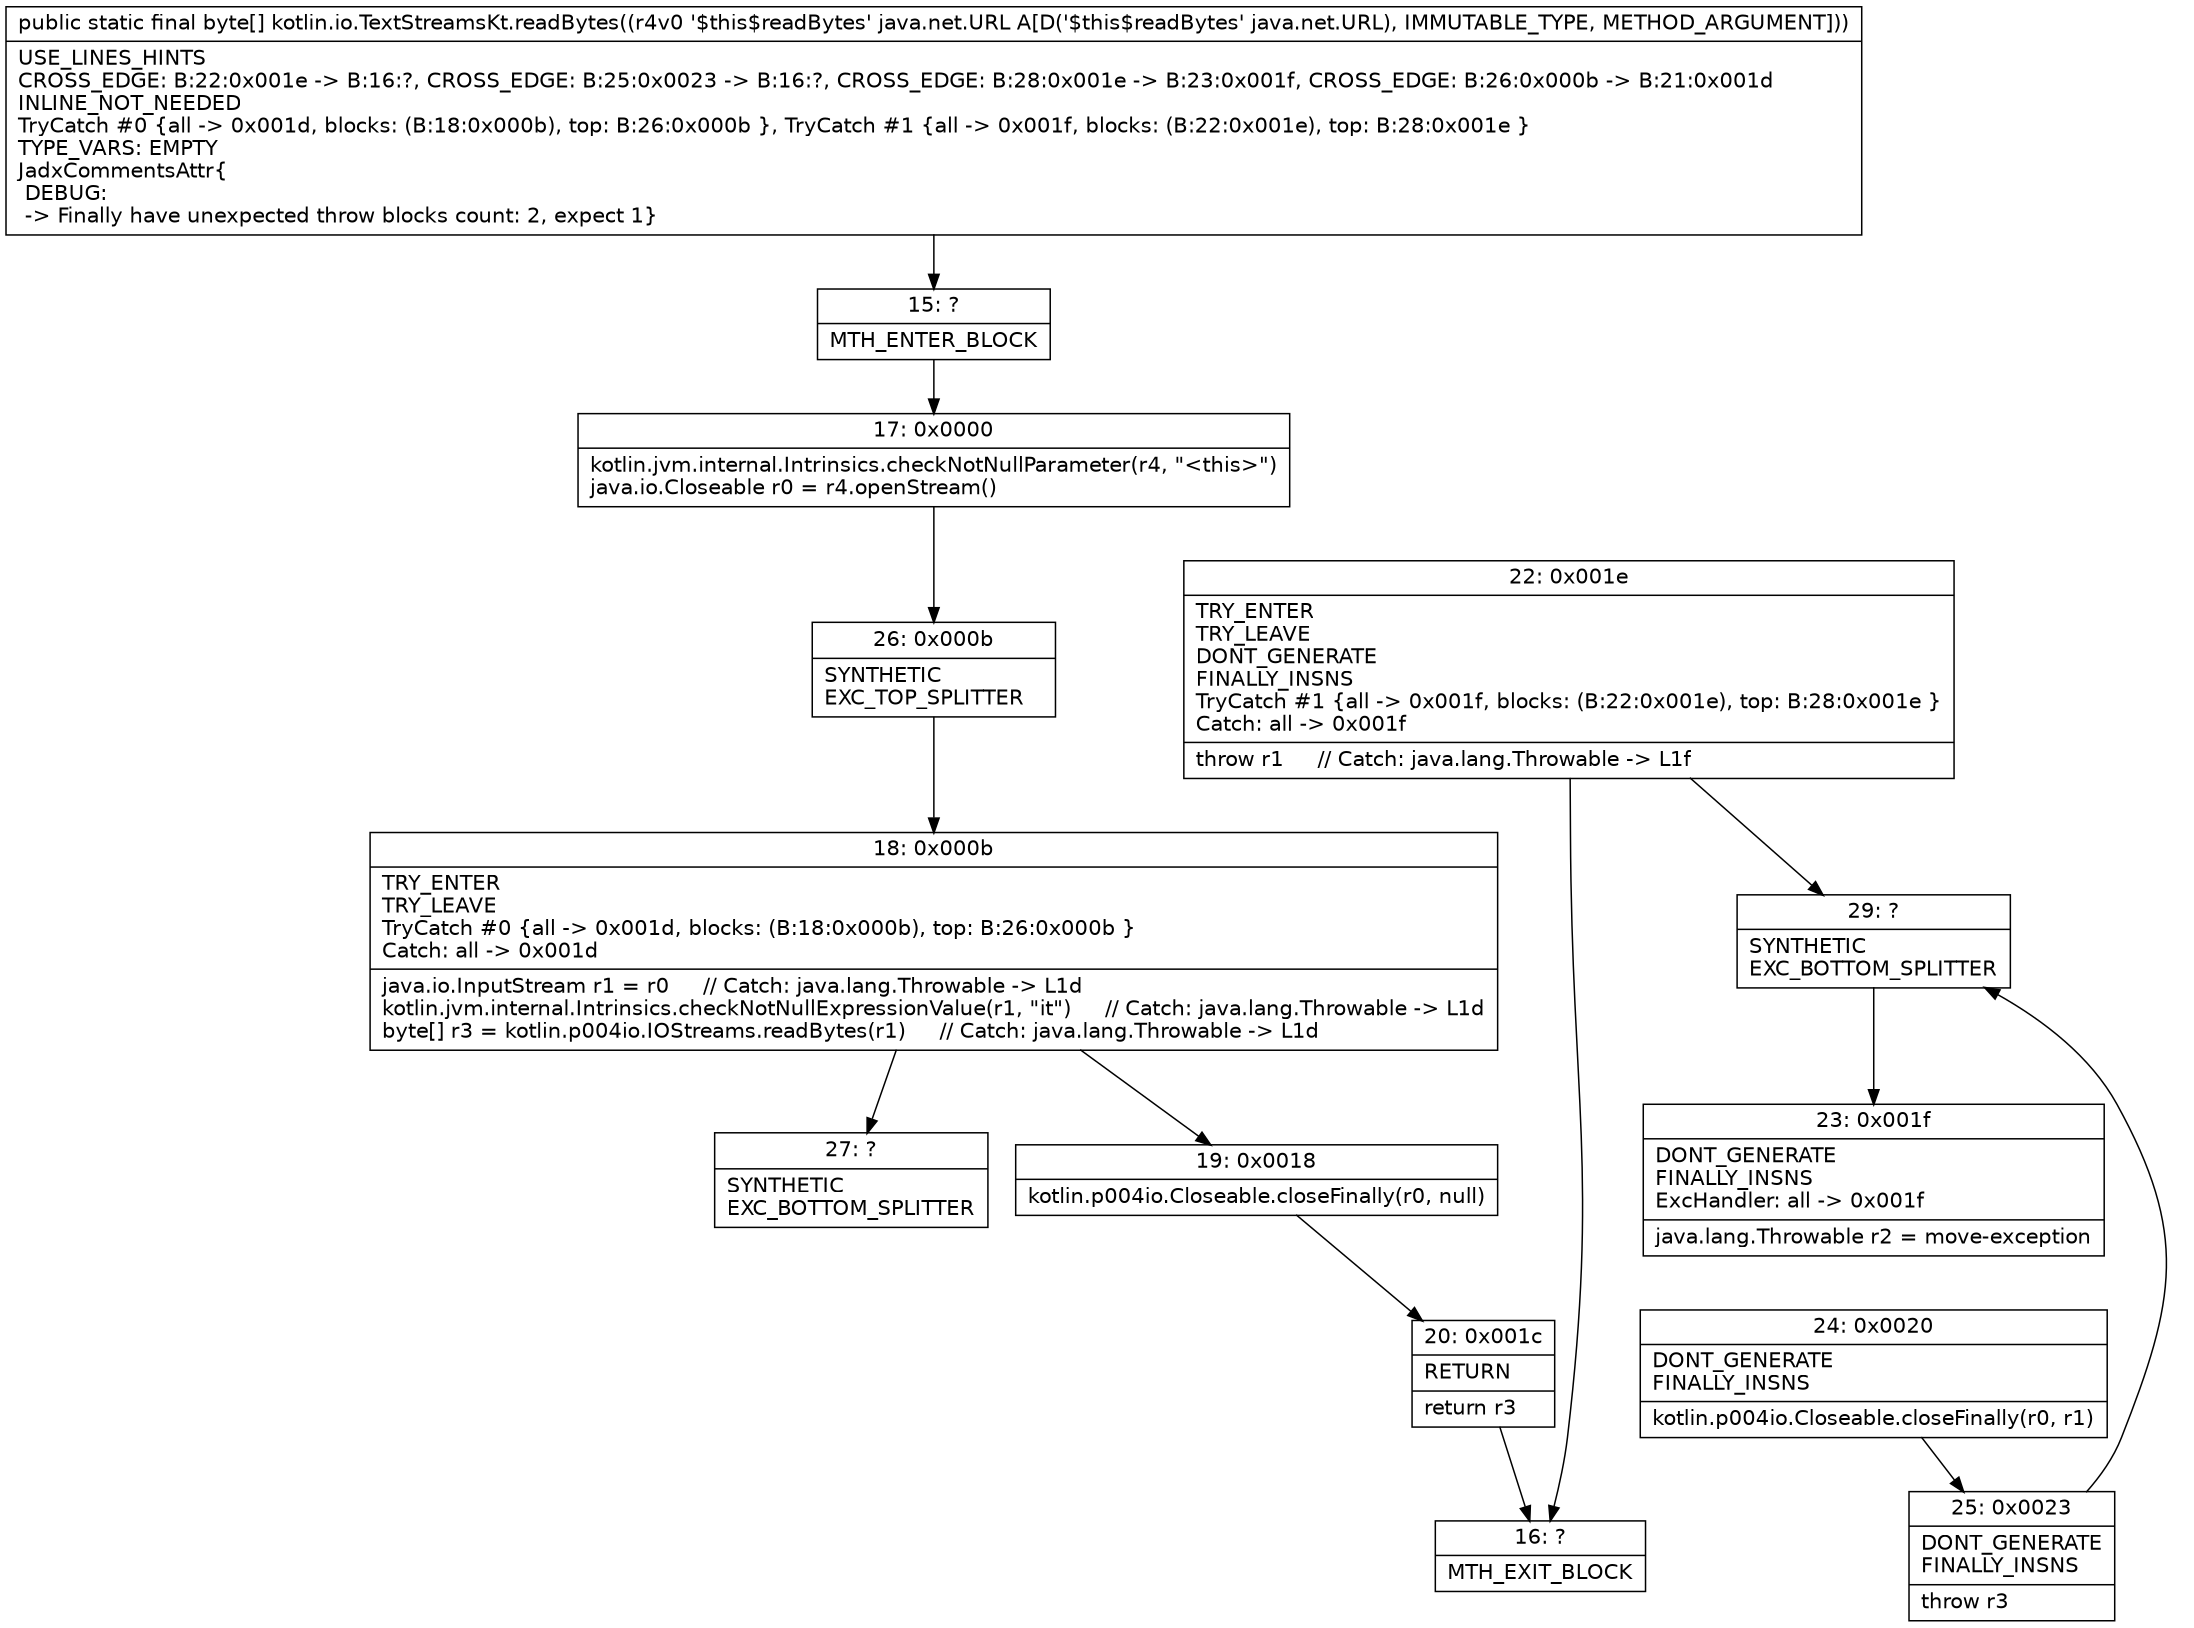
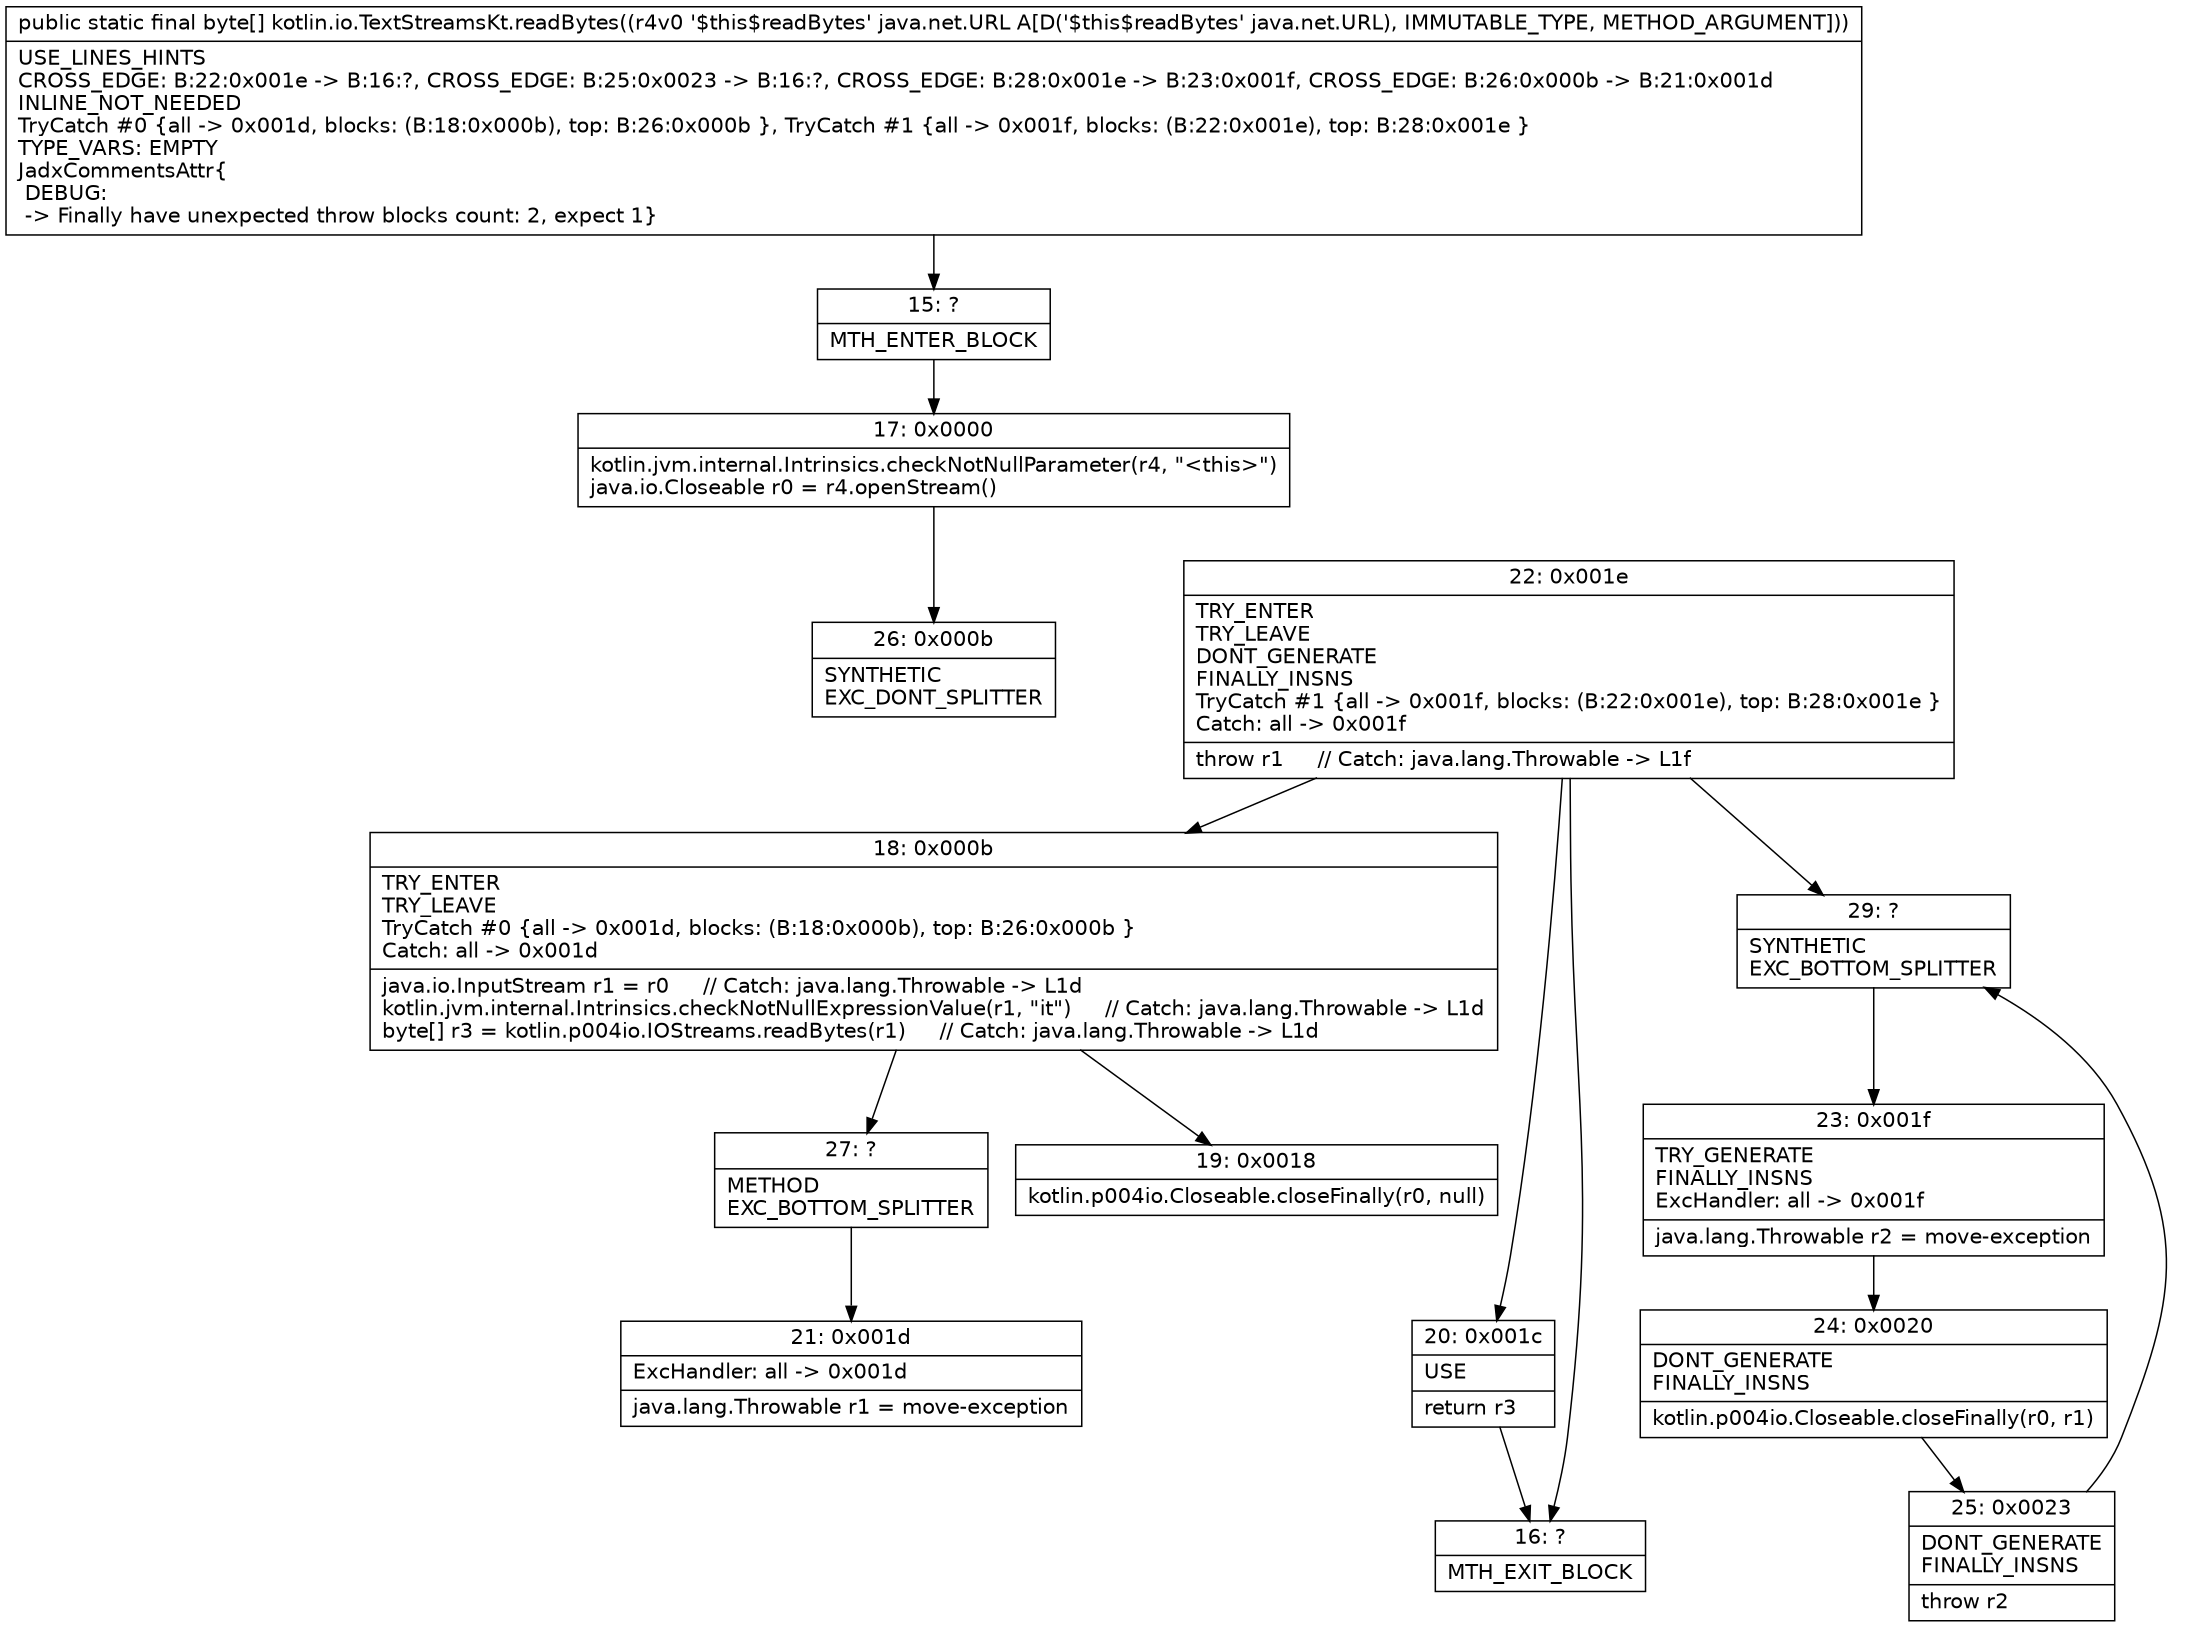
node "26: 0x000b": text "EXC_TOP_SPLITTER" -> "EXC_DONT_SPLITTER"
edge "26: 0x000b" -> "18: 0x000b": now "22: 0x001e" -> "18: 0x000b"
node "23: 0x001f": text "DONT_GENERATE" -> "TRY_GENERATE"
node "27: ?": text "SYNTHETIC" -> "METHOD"
edge "19: 0x0018" -> "20: 0x001c": now "22: 0x001e" -> "20: 0x001c"
edge "23: 0x001f" -> "24: 0x0020": added
node "20: 0x001c": text "RETURN" -> "USE"
node "21: 0x001d": added
node "25: 0x0023": text "throw r3" -> "throw r2"
